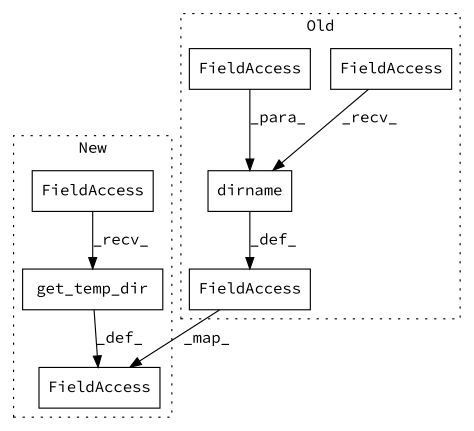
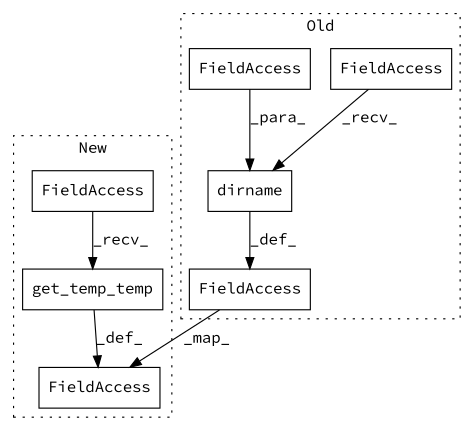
node "get_temp_dir": label "get_temp_dir" -> "get_temp_temp"
